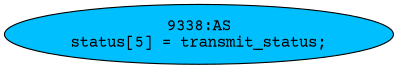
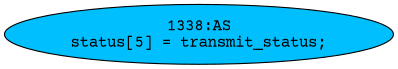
node "9338:AS status[5] = transmit_status;": label "9338:AS status[5] = transmit_status;" -> "1338:AS status[5] = transmit_status;"
